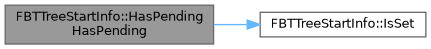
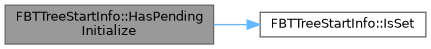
node "FBTTreeStartInfo::HasPending HasPending": label "FBTTreeStartInfo::HasPending HasPending" -> "FBTTreeStartInfo::HasPending Initialize"
